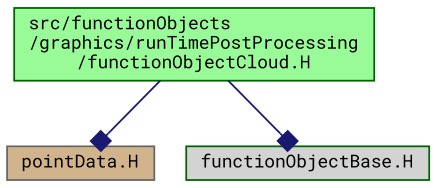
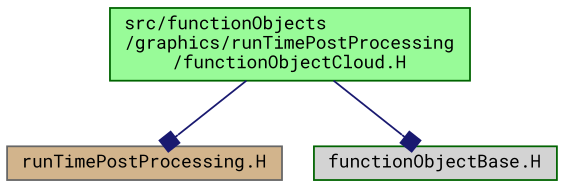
node "pointData.H": label "pointData.H" -> "runTimePostProcessing.H"
